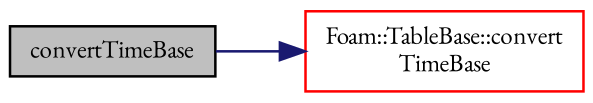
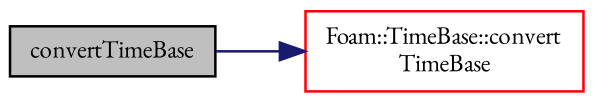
node "Foam::TableBase::convert TimeBase": label "Foam::TableBase::convert TimeBase" -> "Foam::TimeBase::convert TimeBase"
